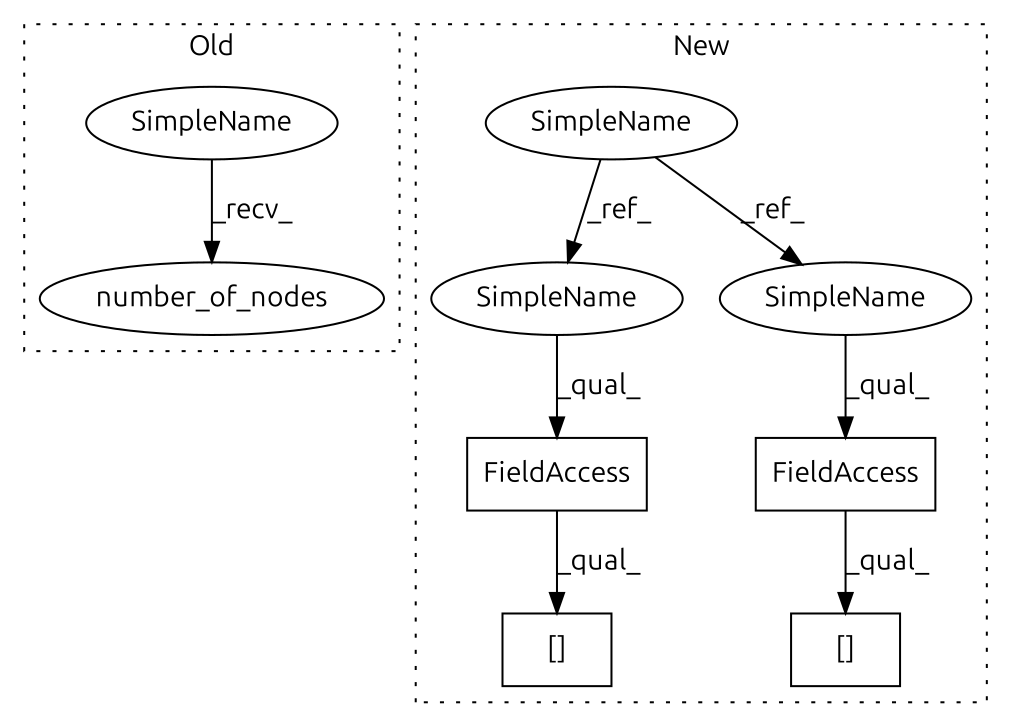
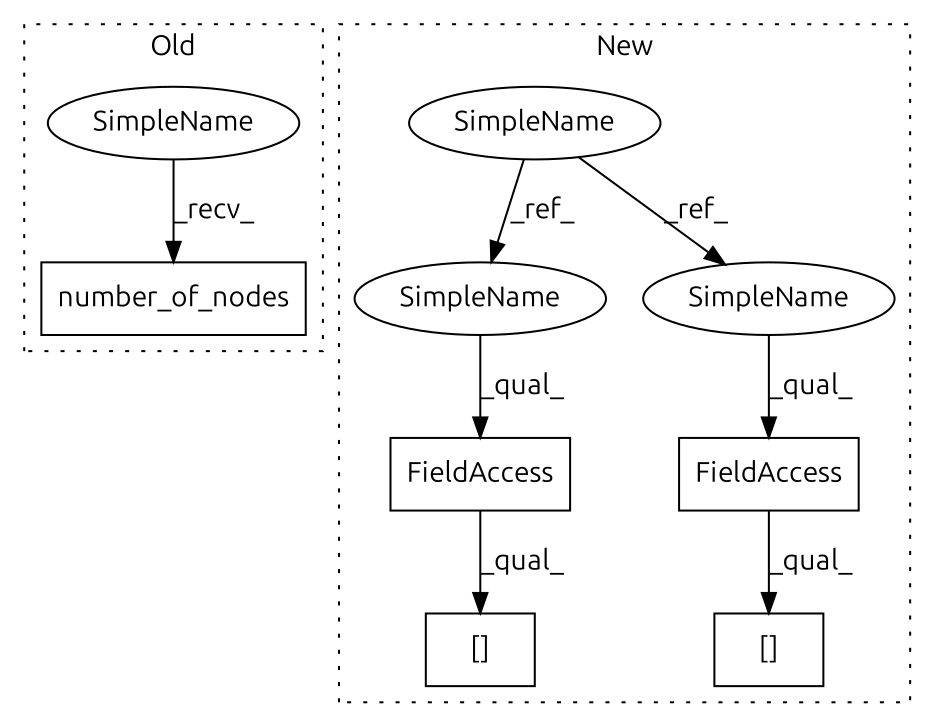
node "number_of_nodes": shape ellipse -> box
